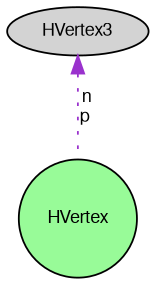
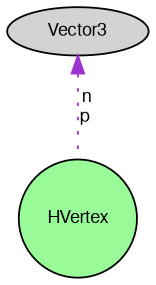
node "HVertex3": label "HVertex3" -> "Vector3"
